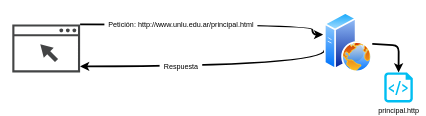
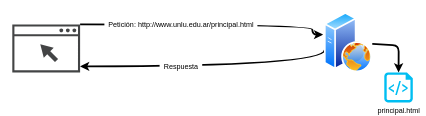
node "principal.http": label "principal.http" -> "principal.html"
